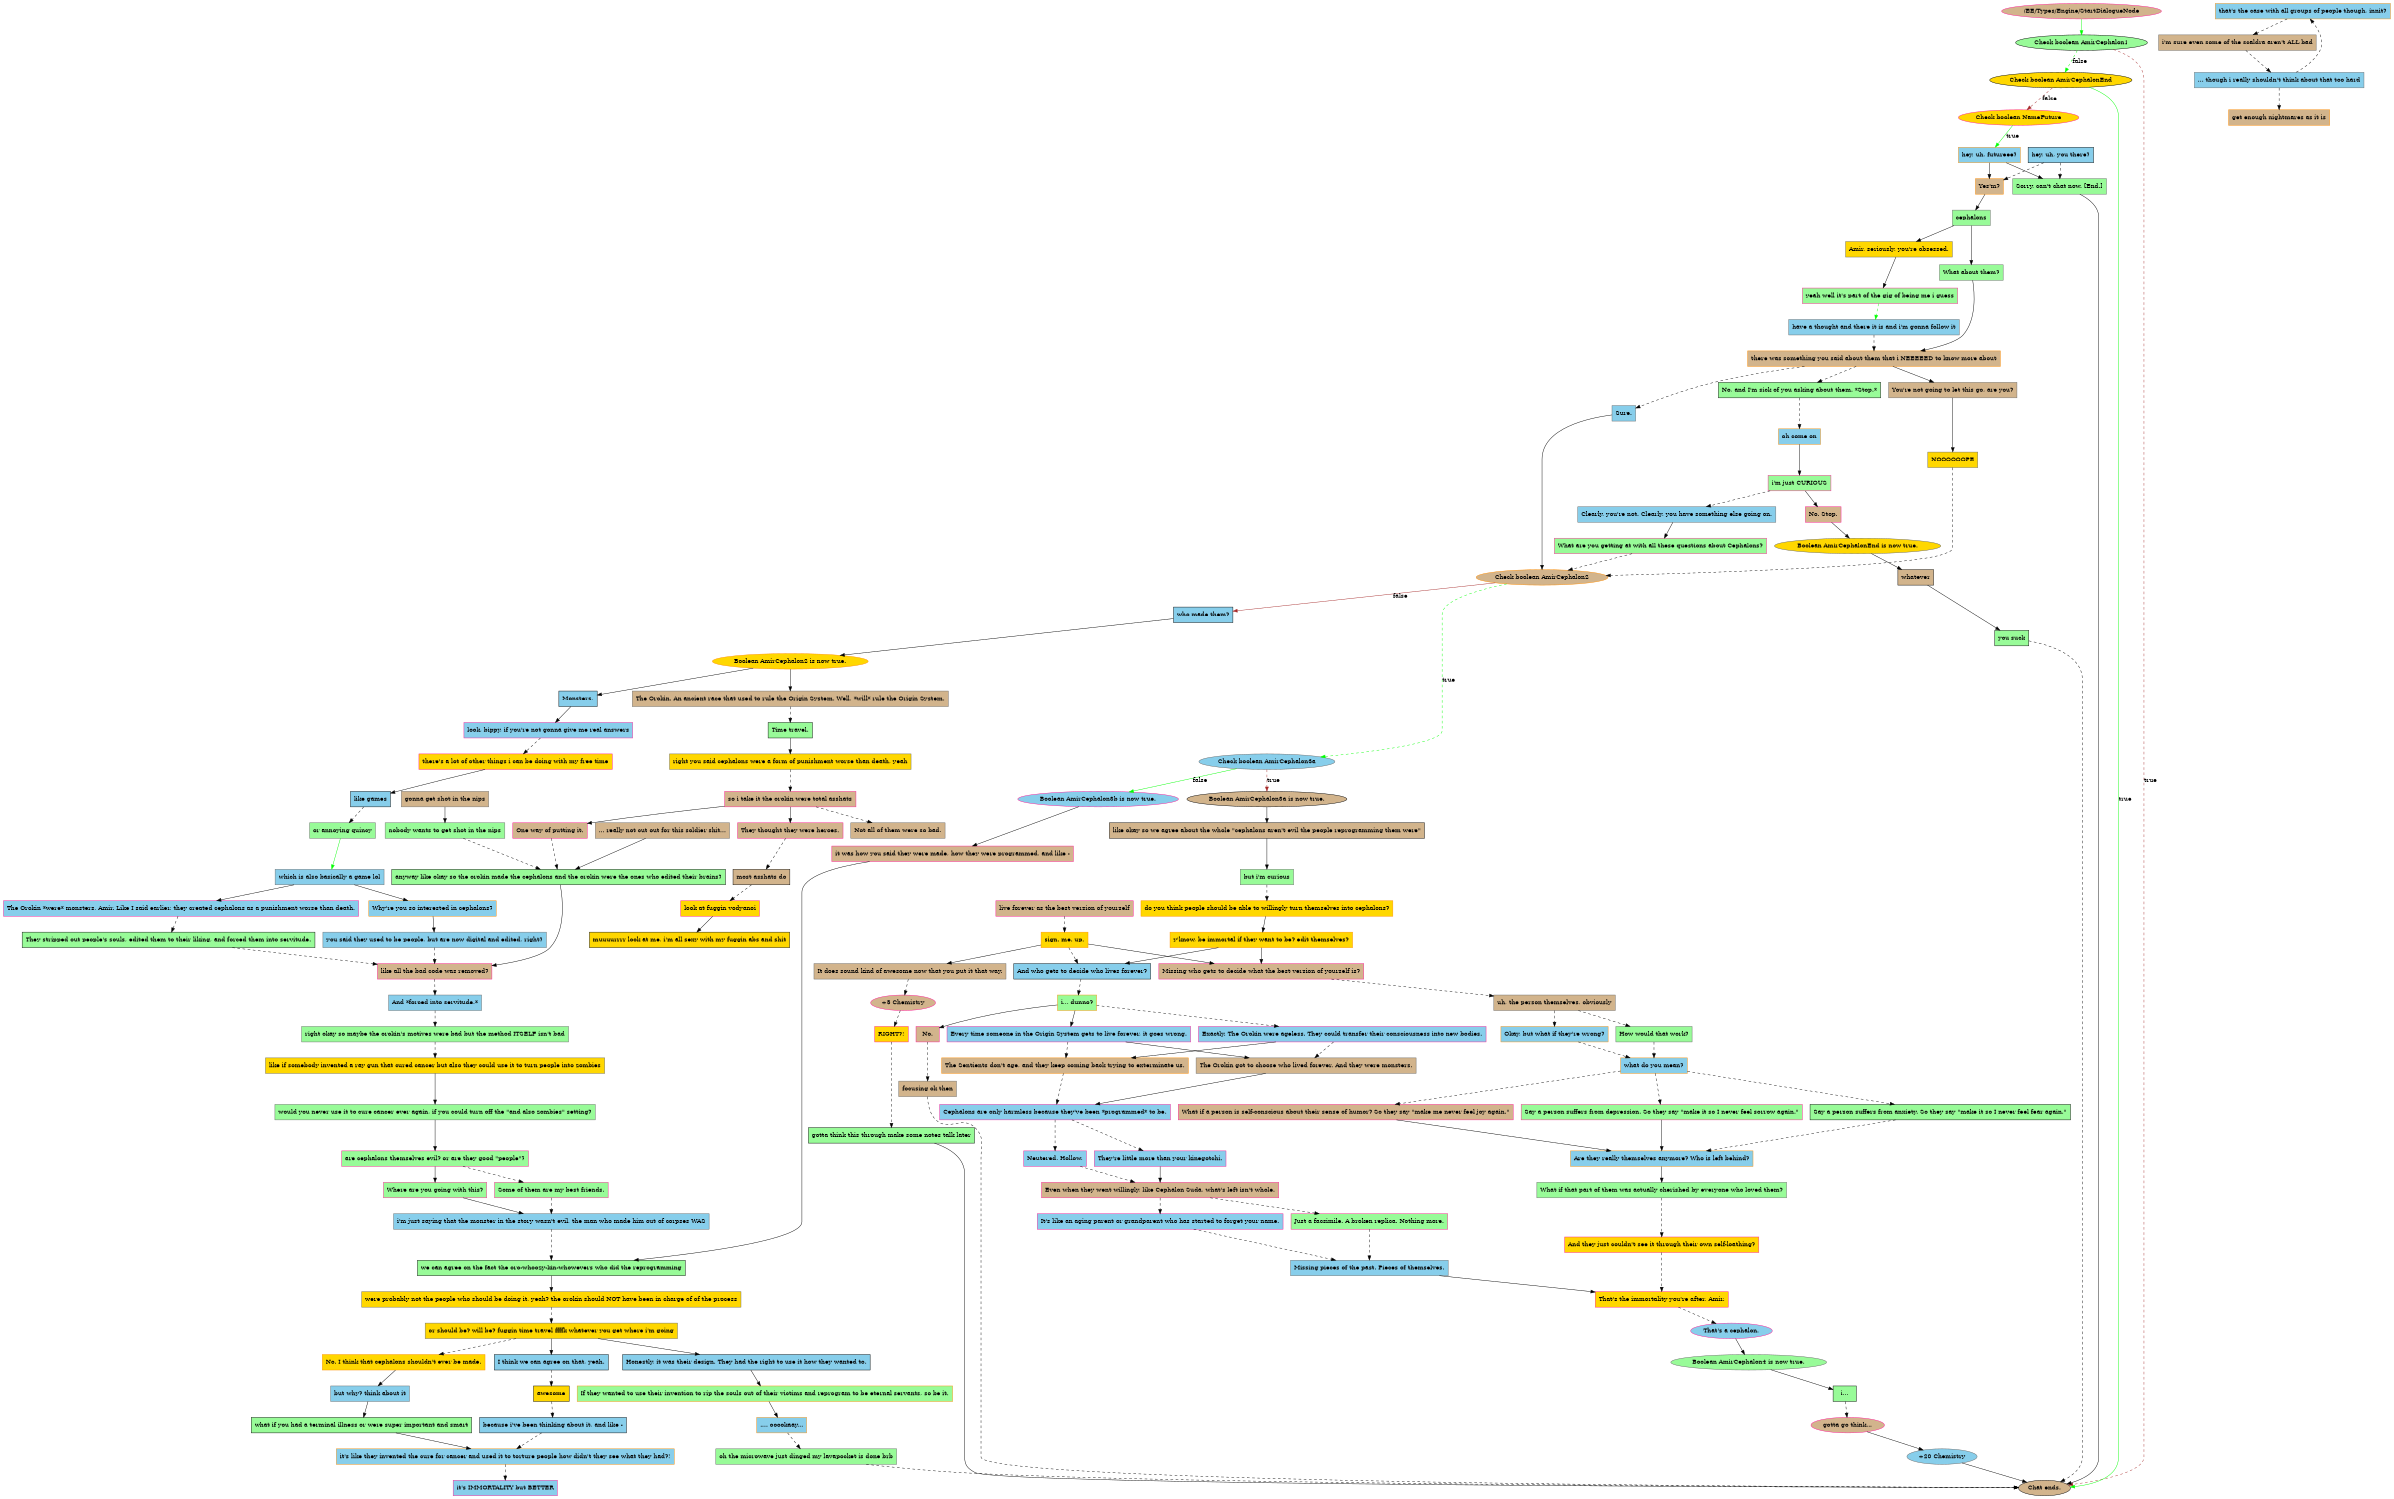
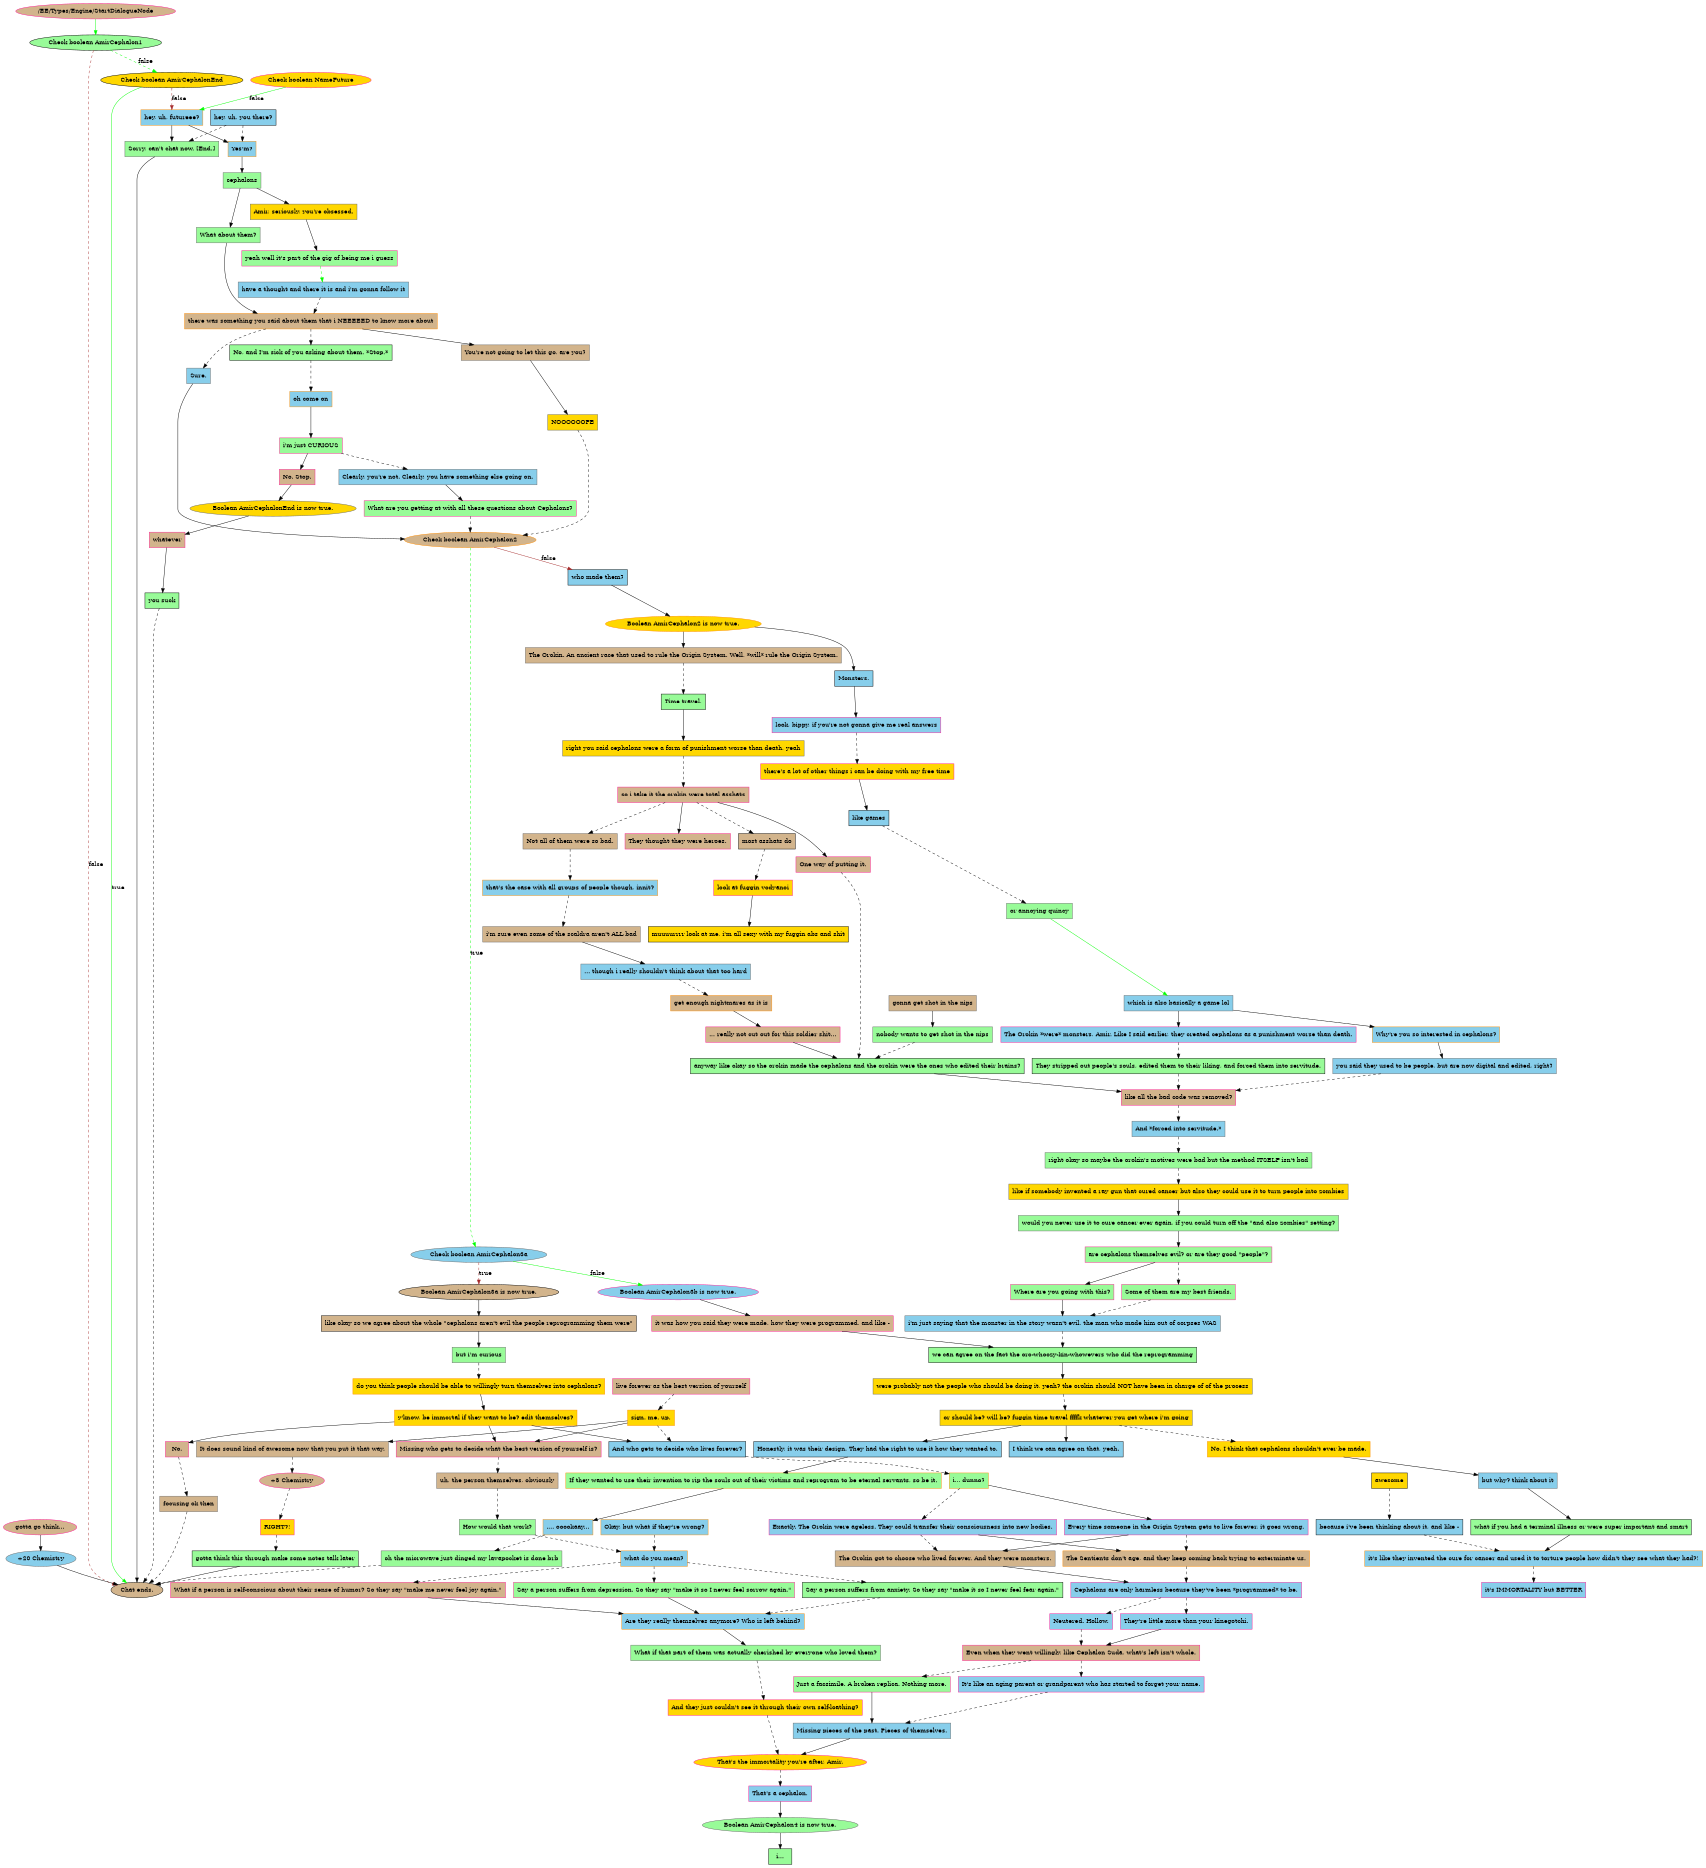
edge "... though i really shouldn't think about that too hard" -> "that's the case with all groups of people though, innit?": now "Not all of them were so bad." -> "that's the case with all groups of people though, innit?"
edge "i'm sure even some of the scaldra aren't ALL bad" -> "... though i really shouldn't think about that too hard": style dashed -> solid
edge "Check boolean AmirCephalonEnd" -> "Check boolean NameFuture": now "Check boolean AmirCephalonEnd" -> "hey, uh, futureee?"
edge "Check boolean NameFuture" -> "hey, uh, futureee?": label "true" -> "false"
node "Yes'm?": fillcolor tan -> skyblue
node "whatever": color black -> deeppink
edge "Check boolean AmirCephalon1" -> "Chat ends.": label "true" -> "false"
node "... really not cut out for this soldier shit...": color gray40 -> deeppink
edge "They thought they were heroes." -> "most asshats do": now "so i take it the orokin were total asshats" -> "most asshats do"
edge "i... dunno?" -> "No.": now "y'know, be immortal if they want to be? edit themselves?" -> "No."
edge "uh, the person themselves, obviously" -> "Okay, but what if they're wrong?": removed
edge "get enough nightmares as it is" -> "... really not cut out for this soldier shit...": added
edge "Just a facsimile. A broken replica. Nothing more." -> "Missing pieces of the past. Pieces of themselves.": style dashed -> solid
node "That's the immortality you're after, Amir.": shape box -> ellipse
node "That's a cephalon.": shape ellipse -> box
edge "I think we can agree on that, yeah." -> "awesome": removed
edge "i..." -> "gotta go think...": removed
